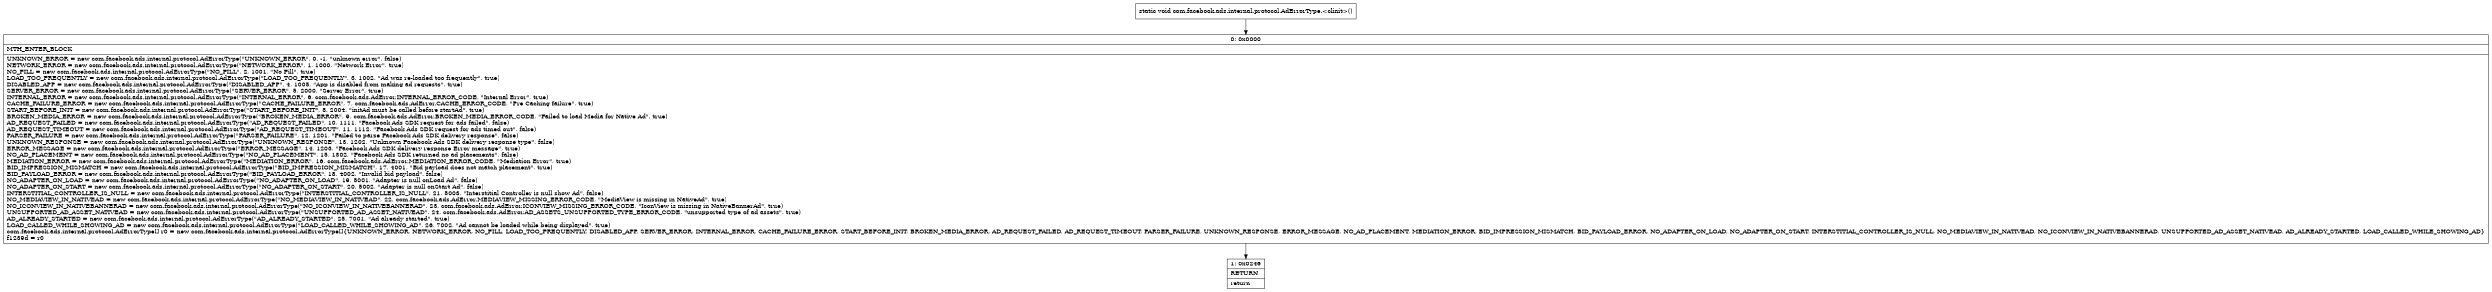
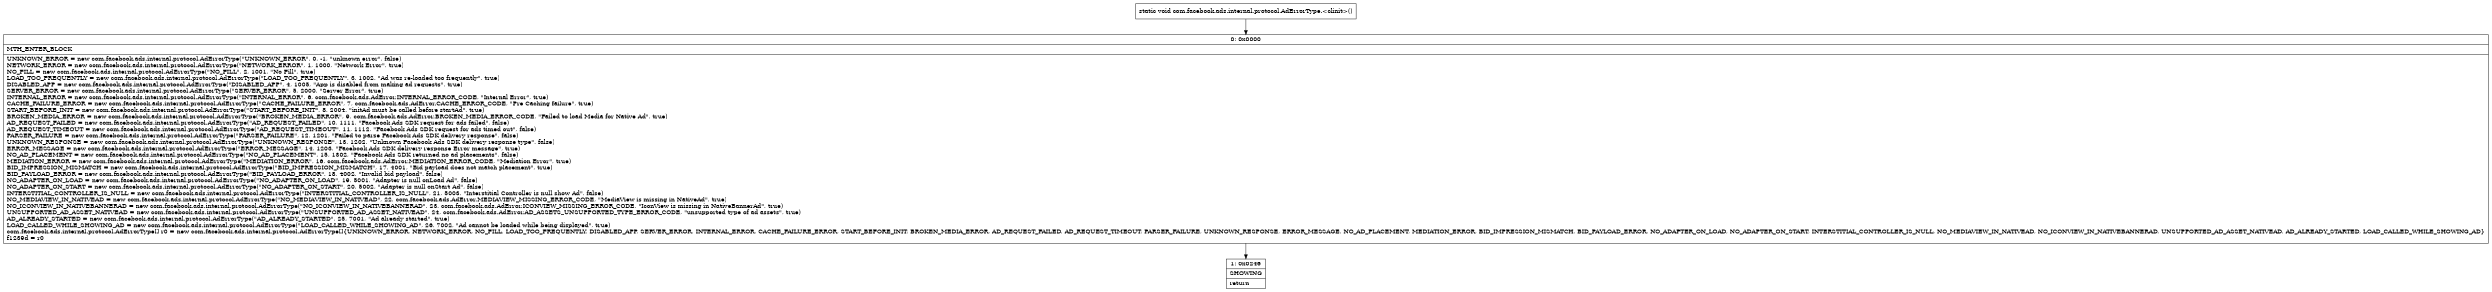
node "1: 0x0246": text "RETURN" -> "SHOWING"
